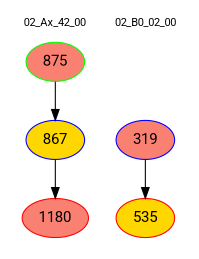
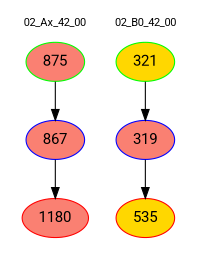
cluster "02_B0_02_00": label "02_B0_02_00" -> "02_B0_42_00"
node "321": added
node "867": fillcolor gold -> salmon
